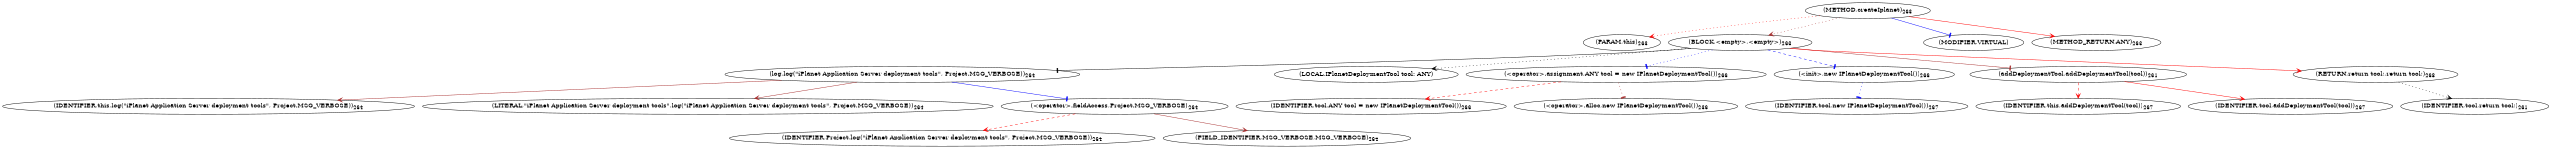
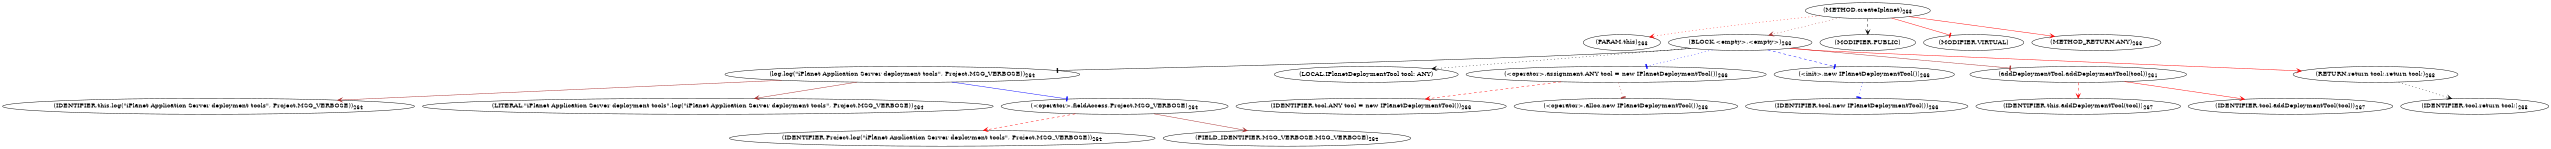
edge "(METHOD,createIplanet)" -> "(MODIFIER,VIRTUAL)": color blue -> red
node "(MODIFIER,PUBLIC)": added
node "(IDENTIFIER,tool,new IPlanetDeploymentTool())": text "267" -> "266"
node "(IDENTIFIER,tool,return tool;)": text "261" -> "268"
